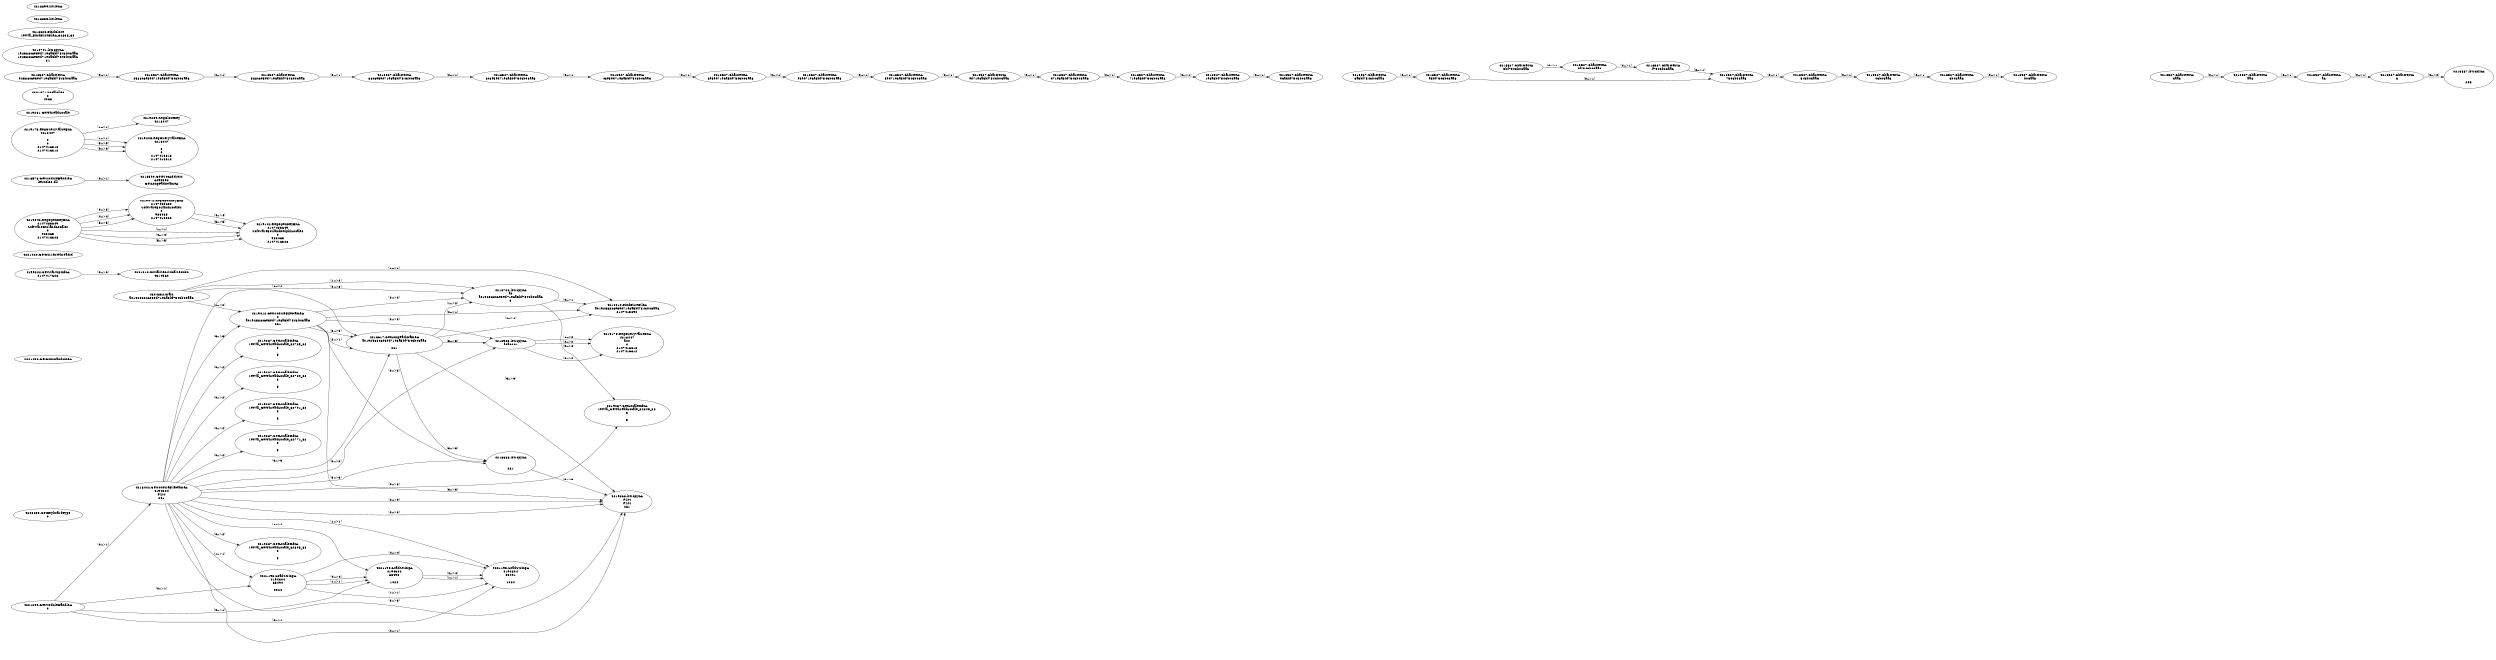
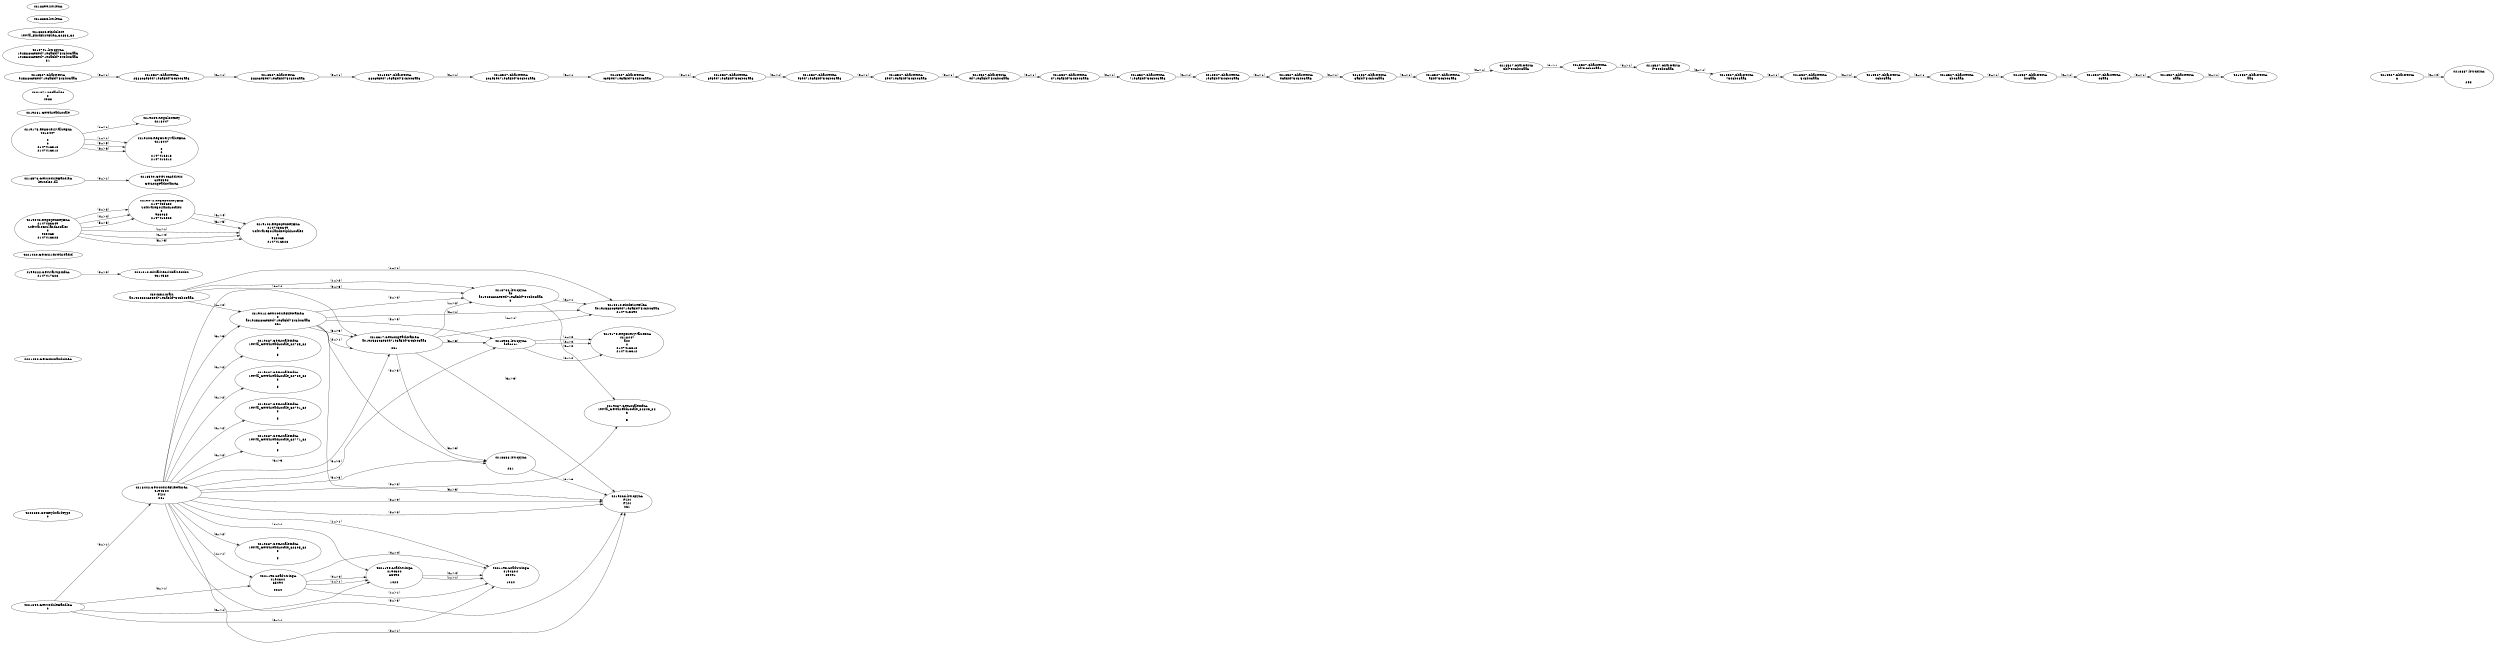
edge "4218527.CharNextA e6a5bf7543b03aa6" -> "4218527.CharNextA 6a5bf7543b03aa6": added, label "(0-->1)"
node "4218527.CharNextA 03aa6": added
node "4218527.CharNextA a6": removed
edge "4218527.CharNextA a5bf7543b03aa6" -> "4218527.CharNextA 7543b03aa6": now "4218527.CharNextA a5bf7543b03aa6" -> "4218527.CharNextA 5bf7543b03aa6"
